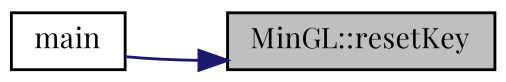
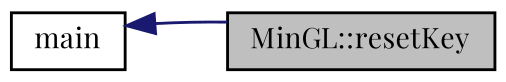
edge "main" -> "MinGL::resetKey": reversed
